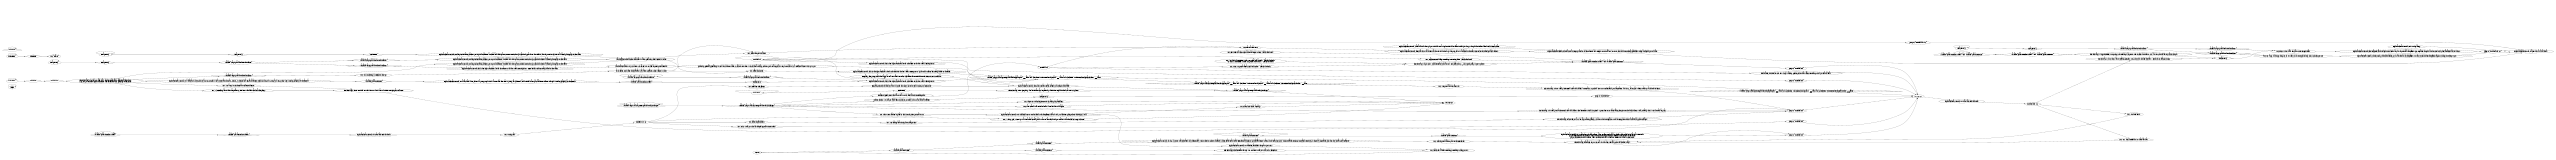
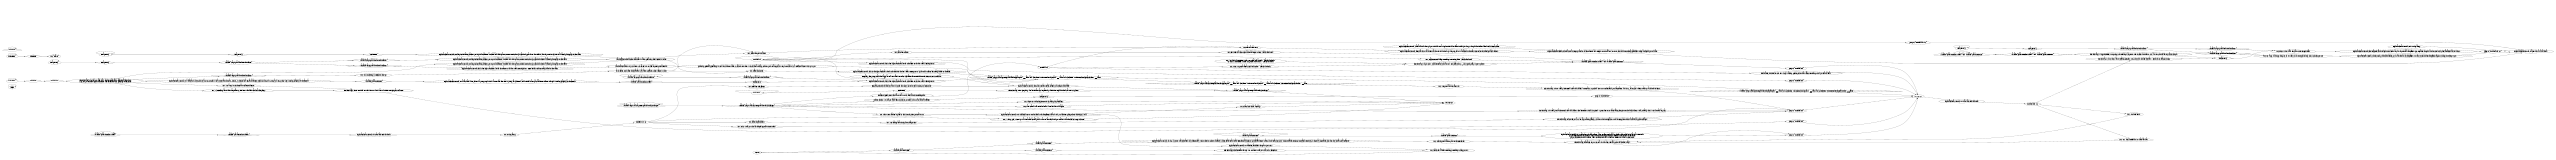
node "You: Take the uniform.": added
node "You: Moving said!": label "You: Moving said!" -> "You: Moving along!"
